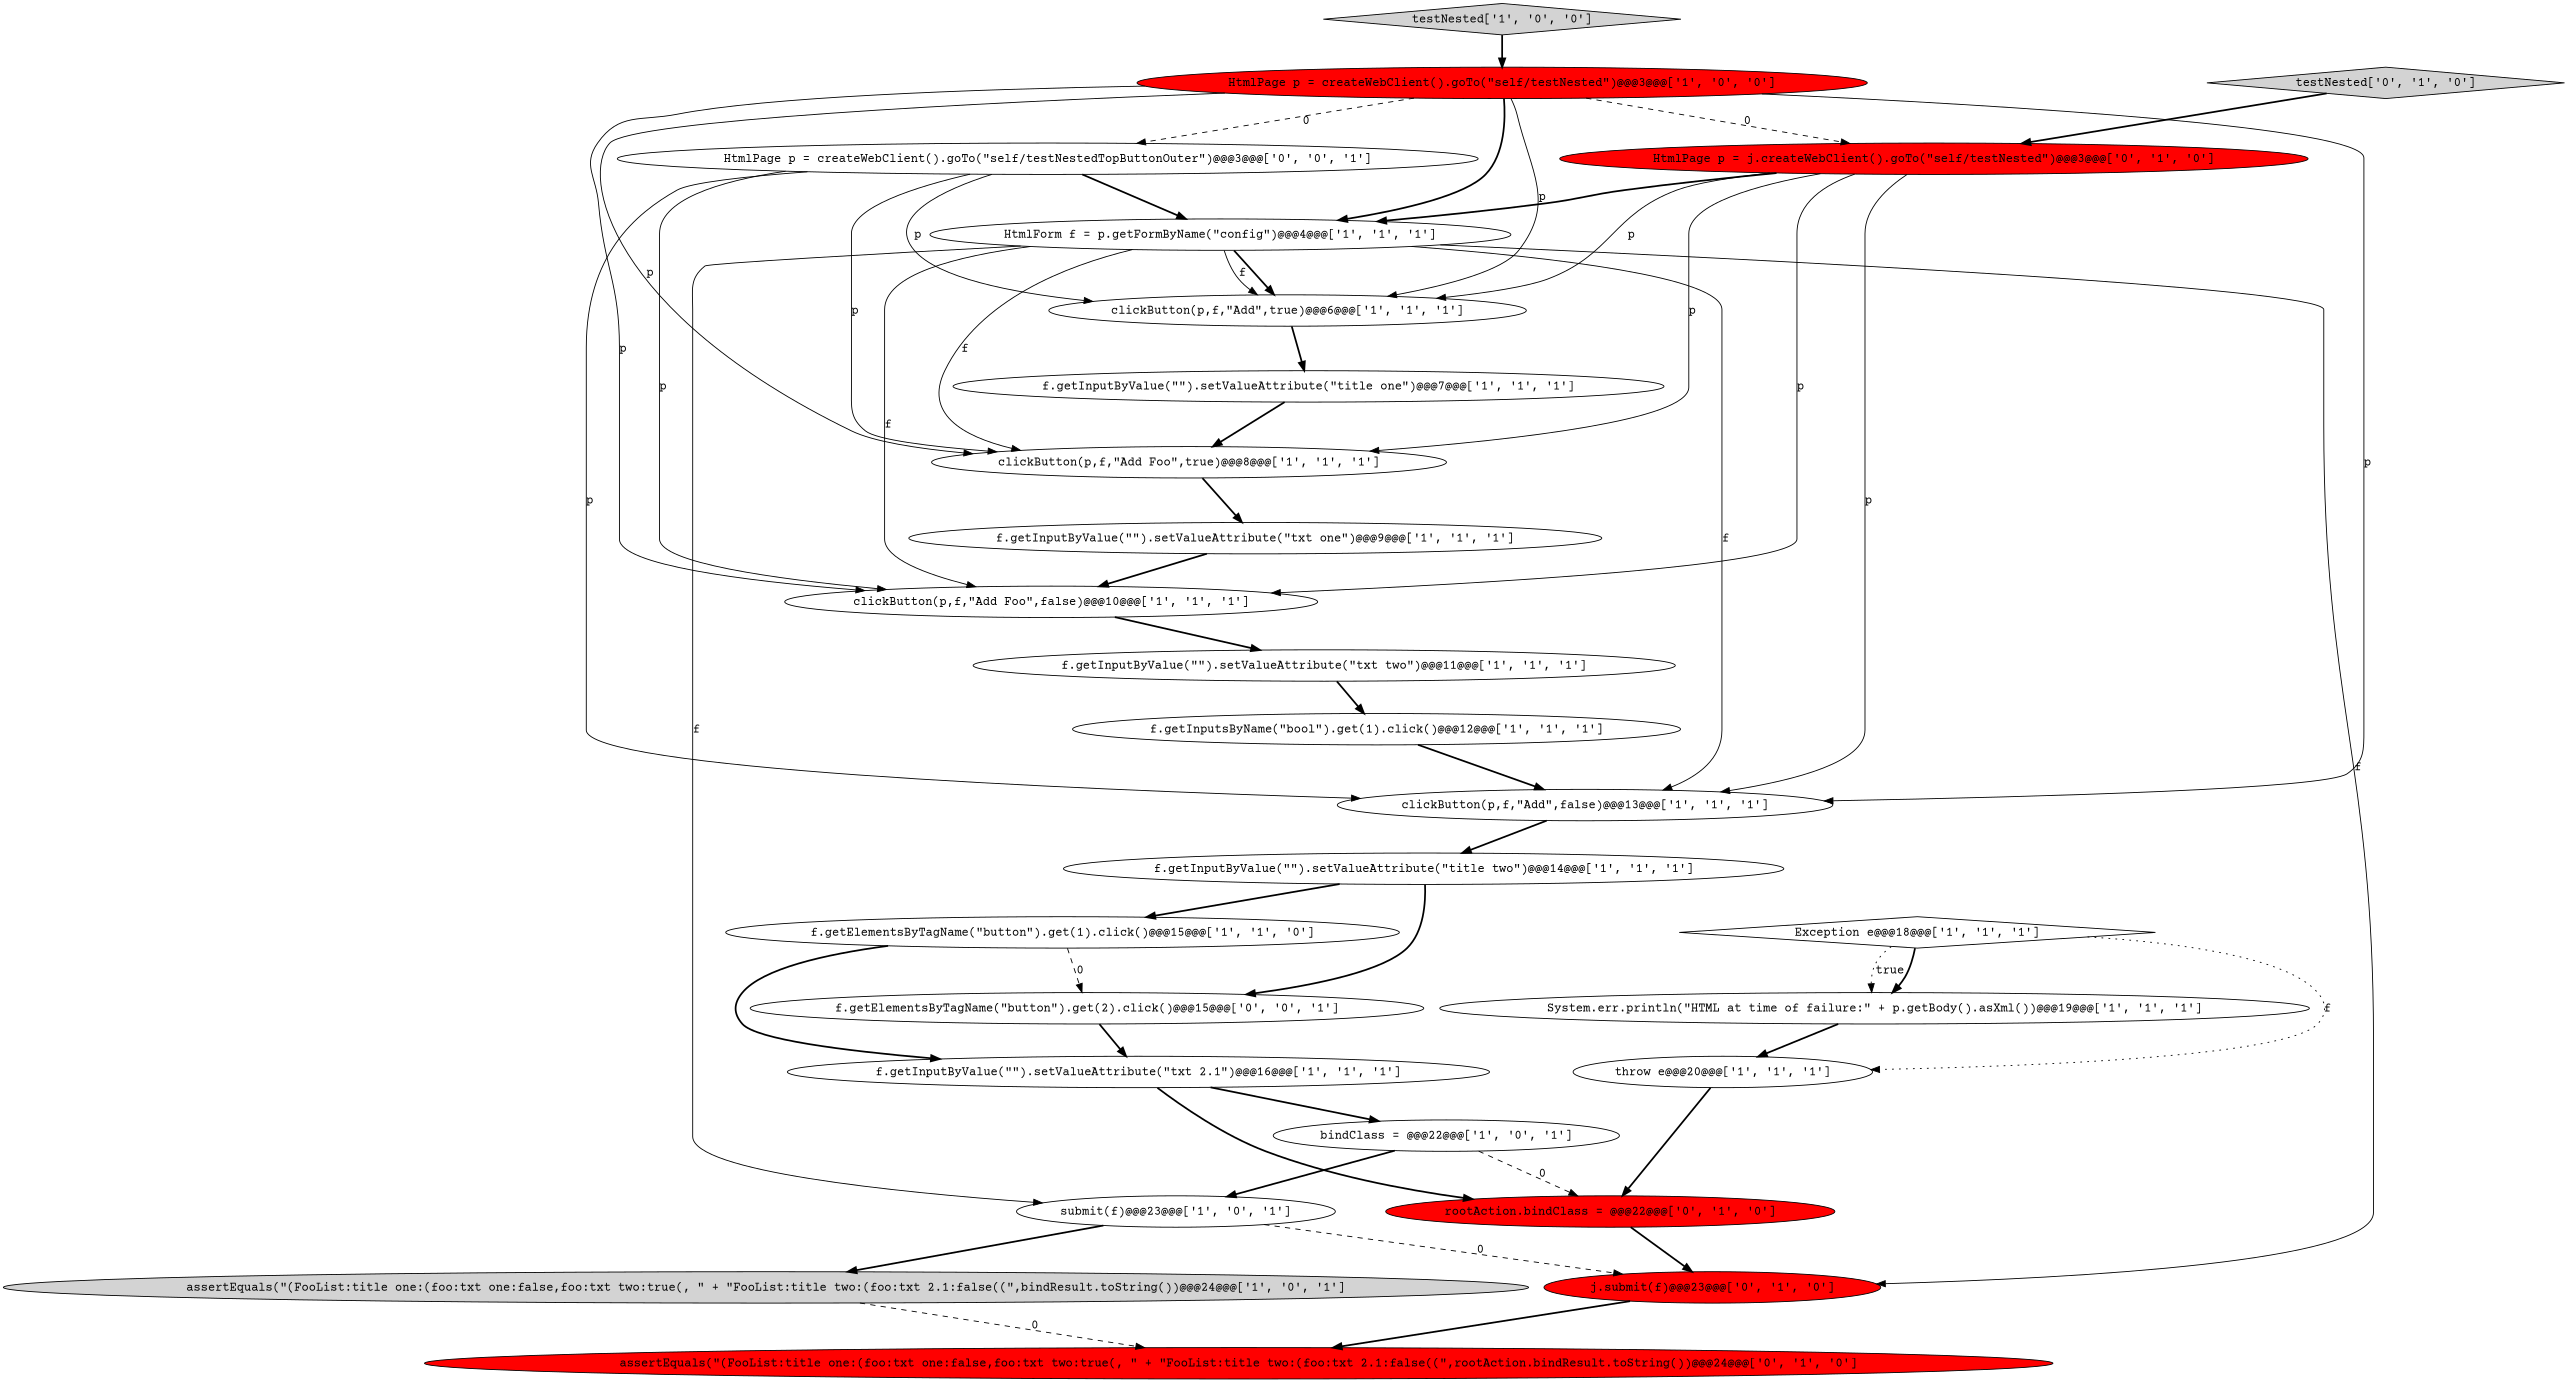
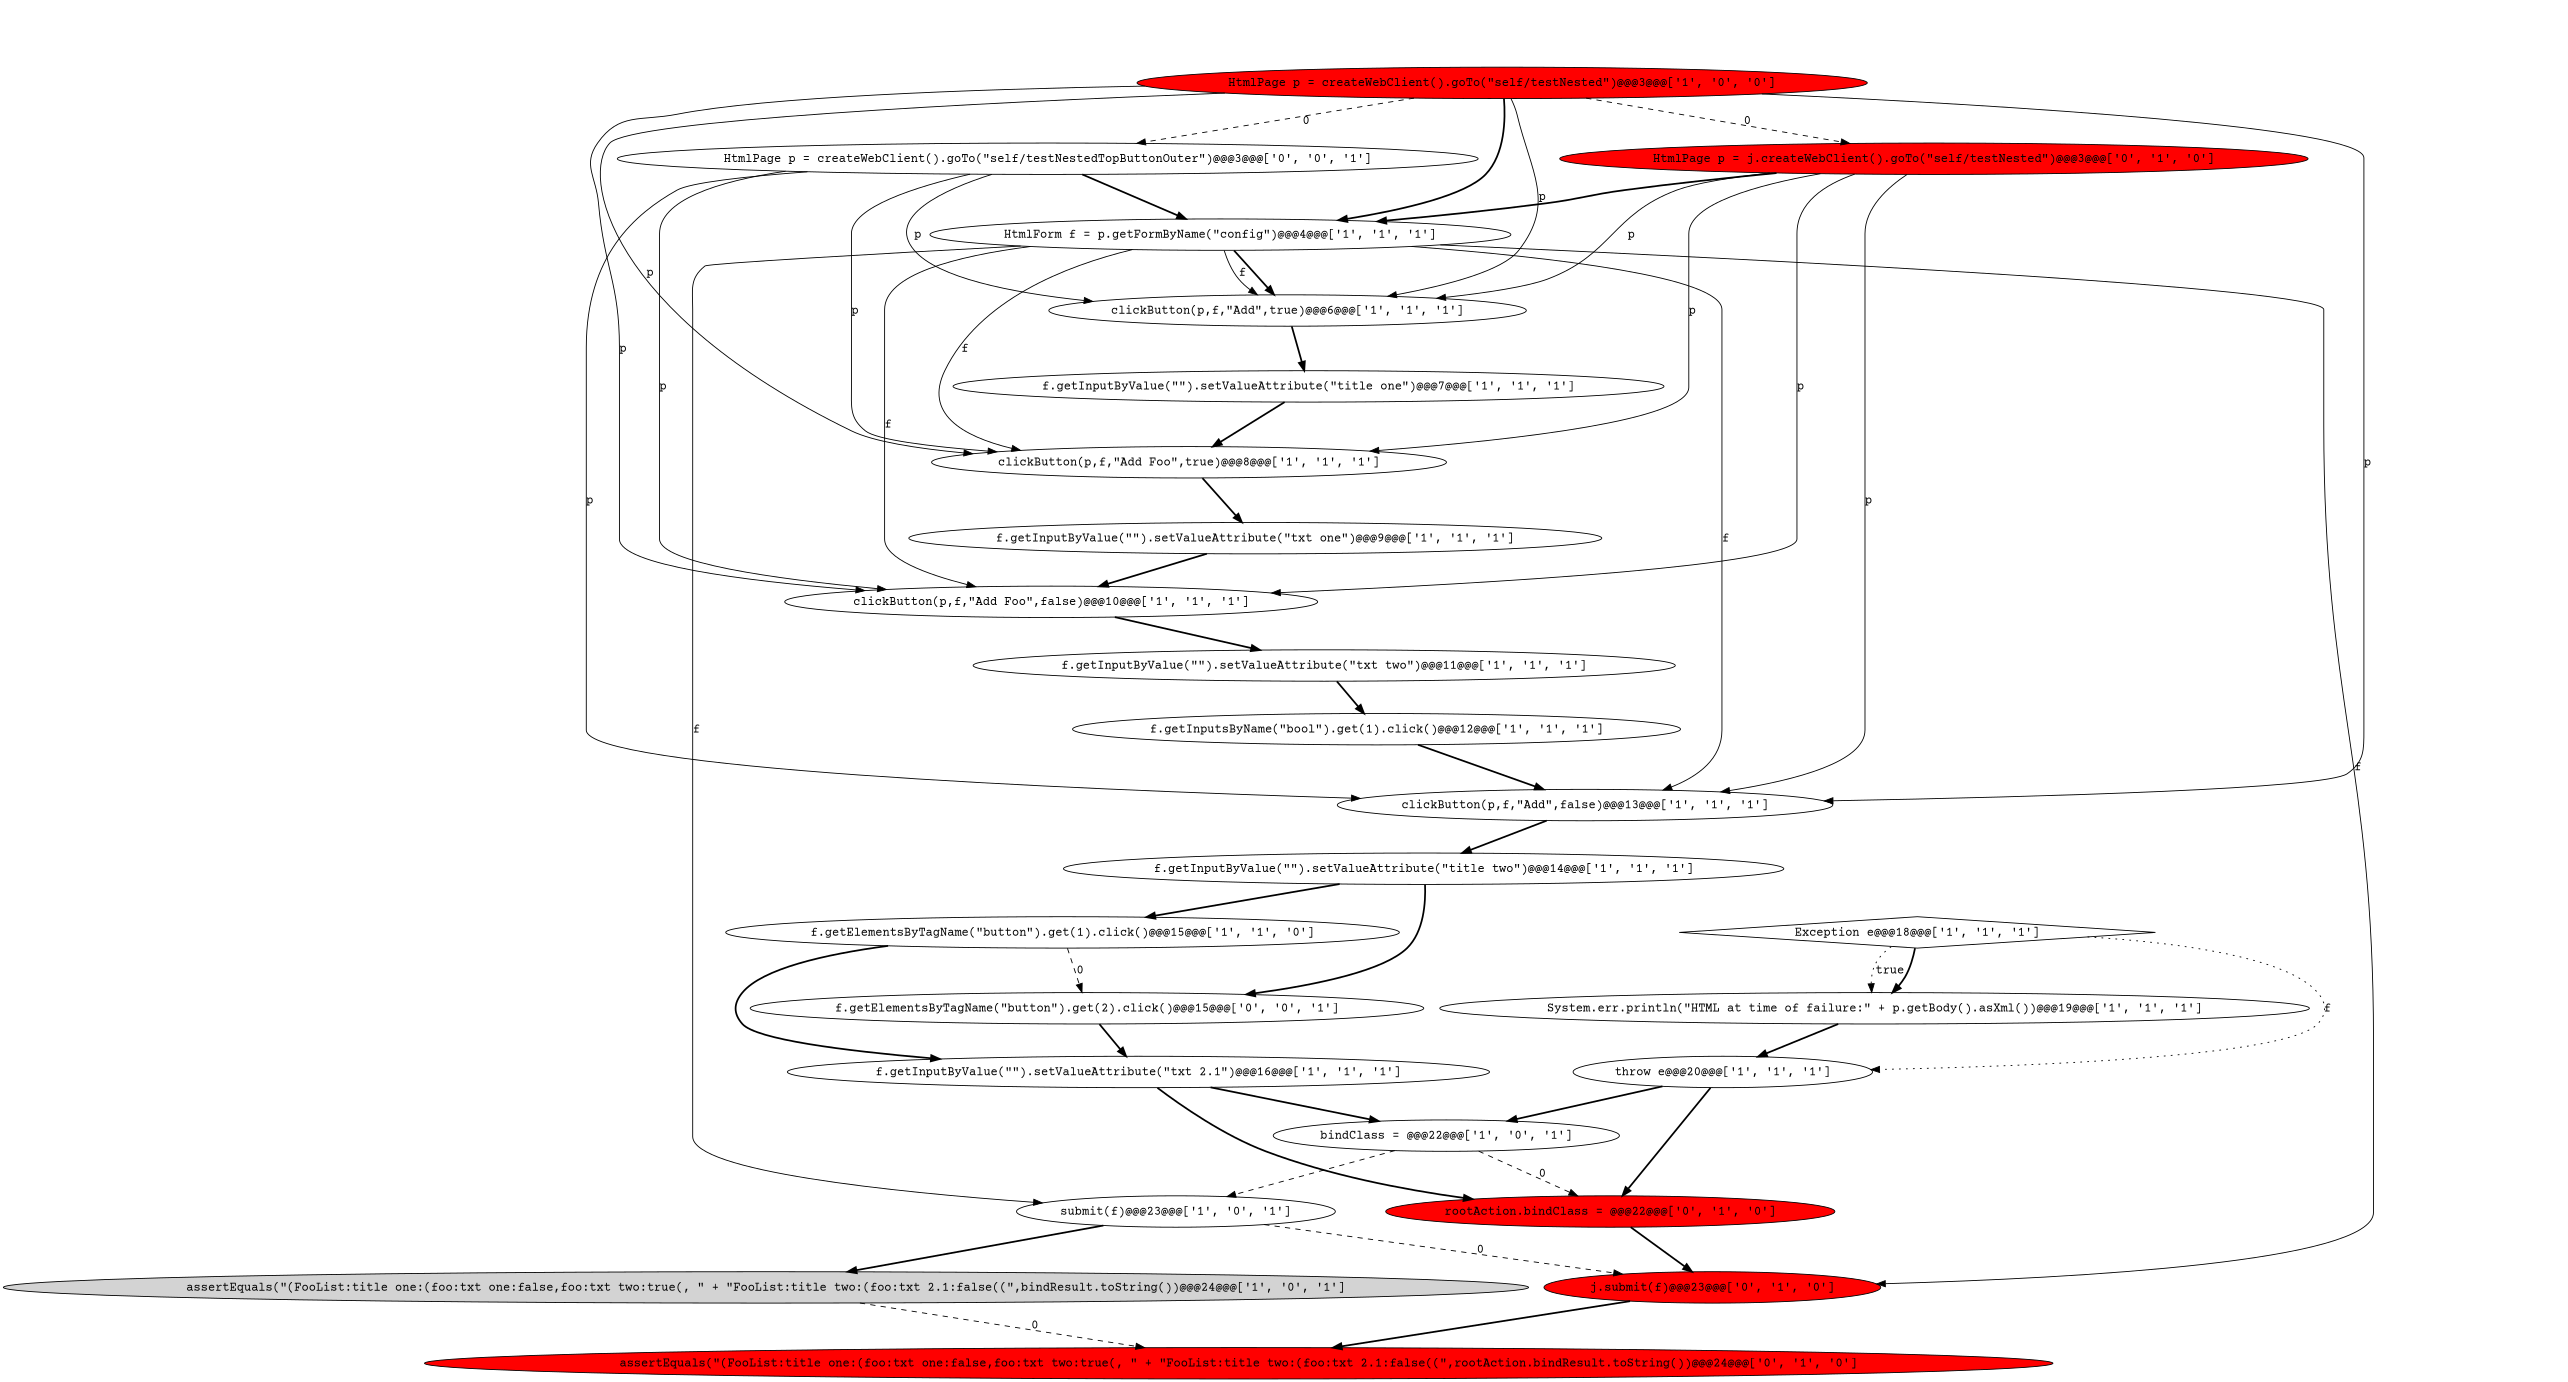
node "testNested['1', '0', '0']": removed
node "testNested['0', '1', '0']": removed
edge "throw e@@@20@@@['1', '1', '1']" -> "bindClass = @@@22@@@['1', '0', '1']": added
edge "bindClass = @@@22@@@['1', '0', '1']" -> "submit(f)@@@23@@@['1', '0', '1']": style bold -> dashed
